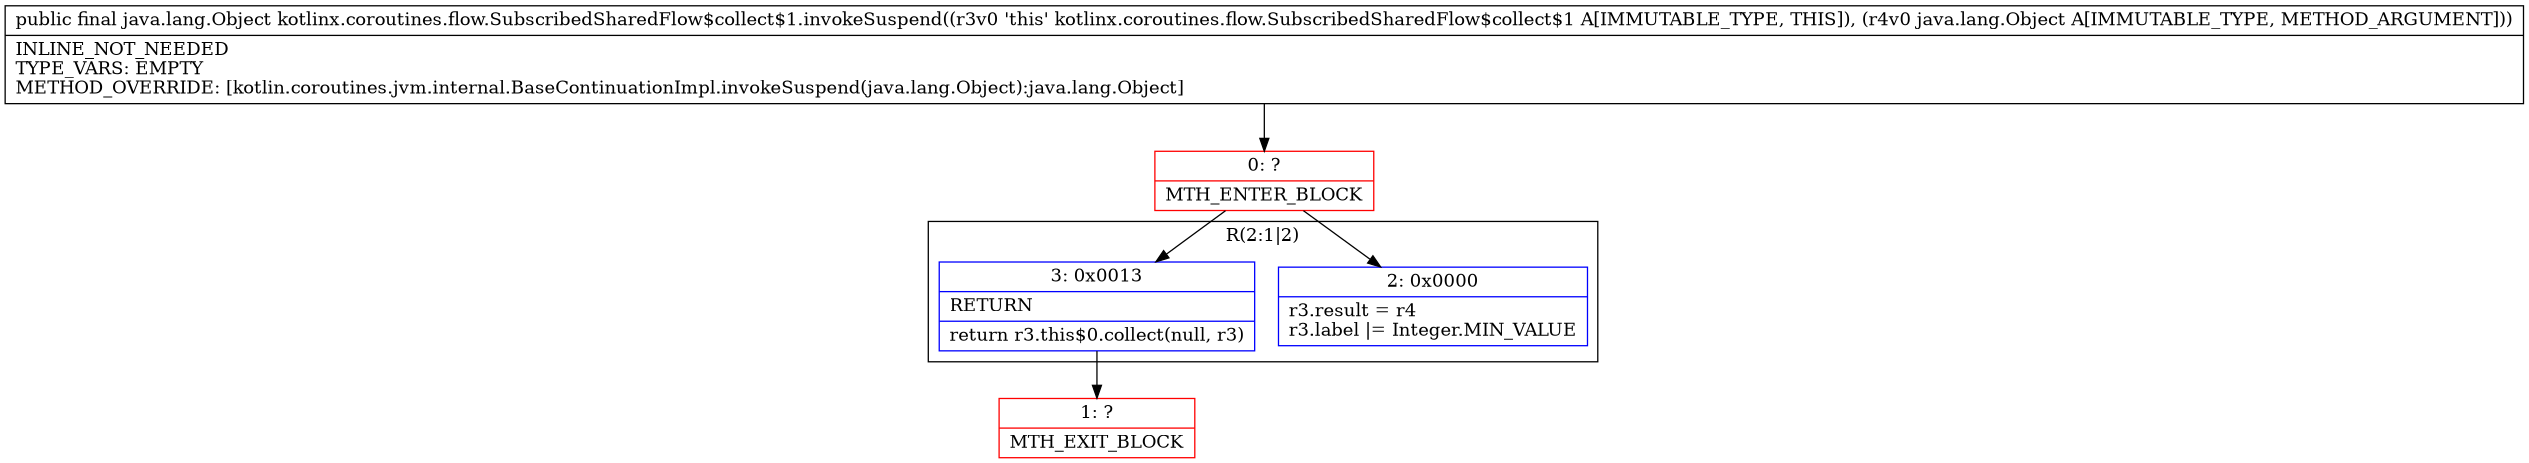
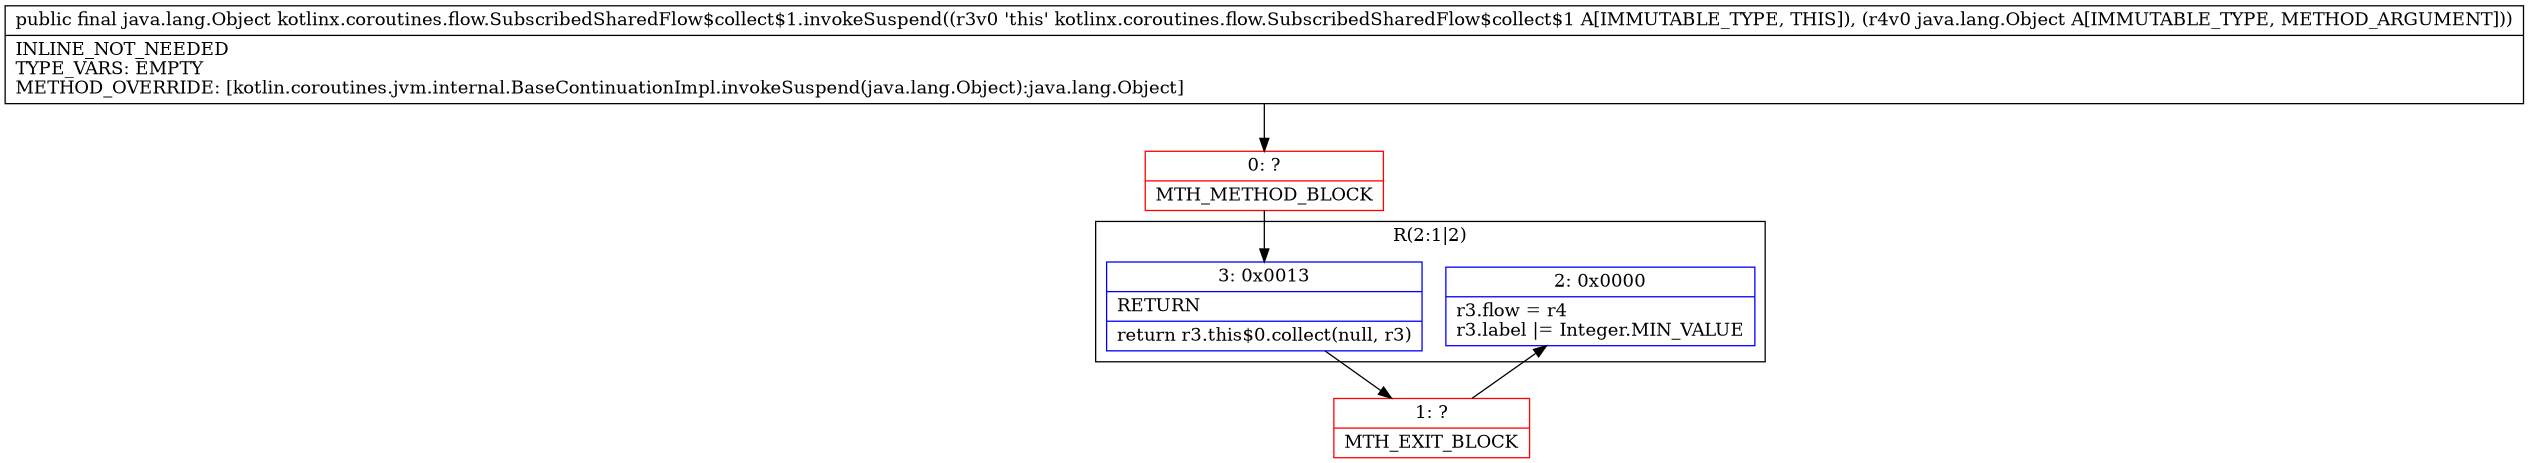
node "0: ?": text "MTH_ENTER_BLOCK" -> "MTH_METHOD_BLOCK"
edge "0: ?" -> "2: 0x0000": now "1: ?" -> "2: 0x0000"
node "2: 0x0000": text "r3.result = r4" -> "r3.flow = r4"
